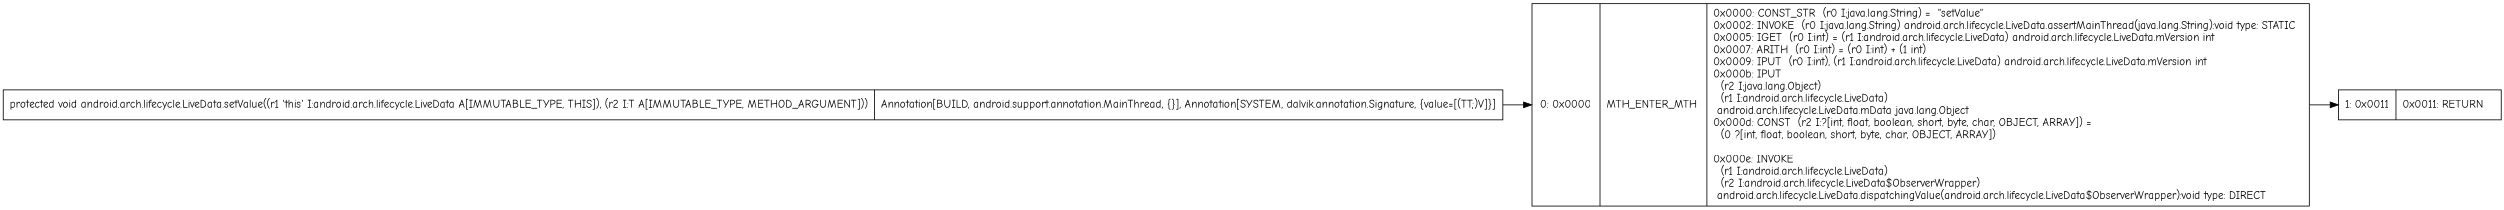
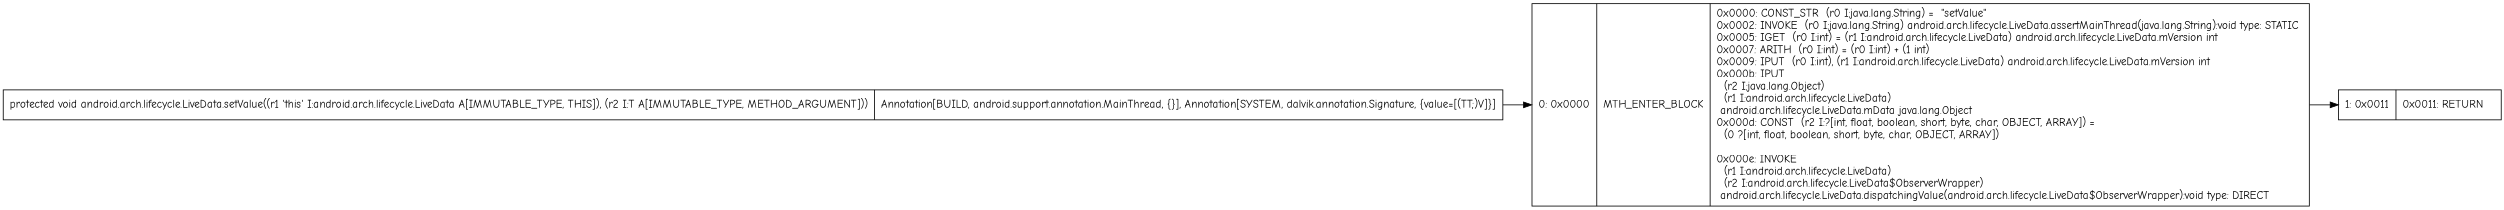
node "0: 0x0000": text "MTH_ENTER_MTH" -> "MTH_ENTER_BLOCK"
